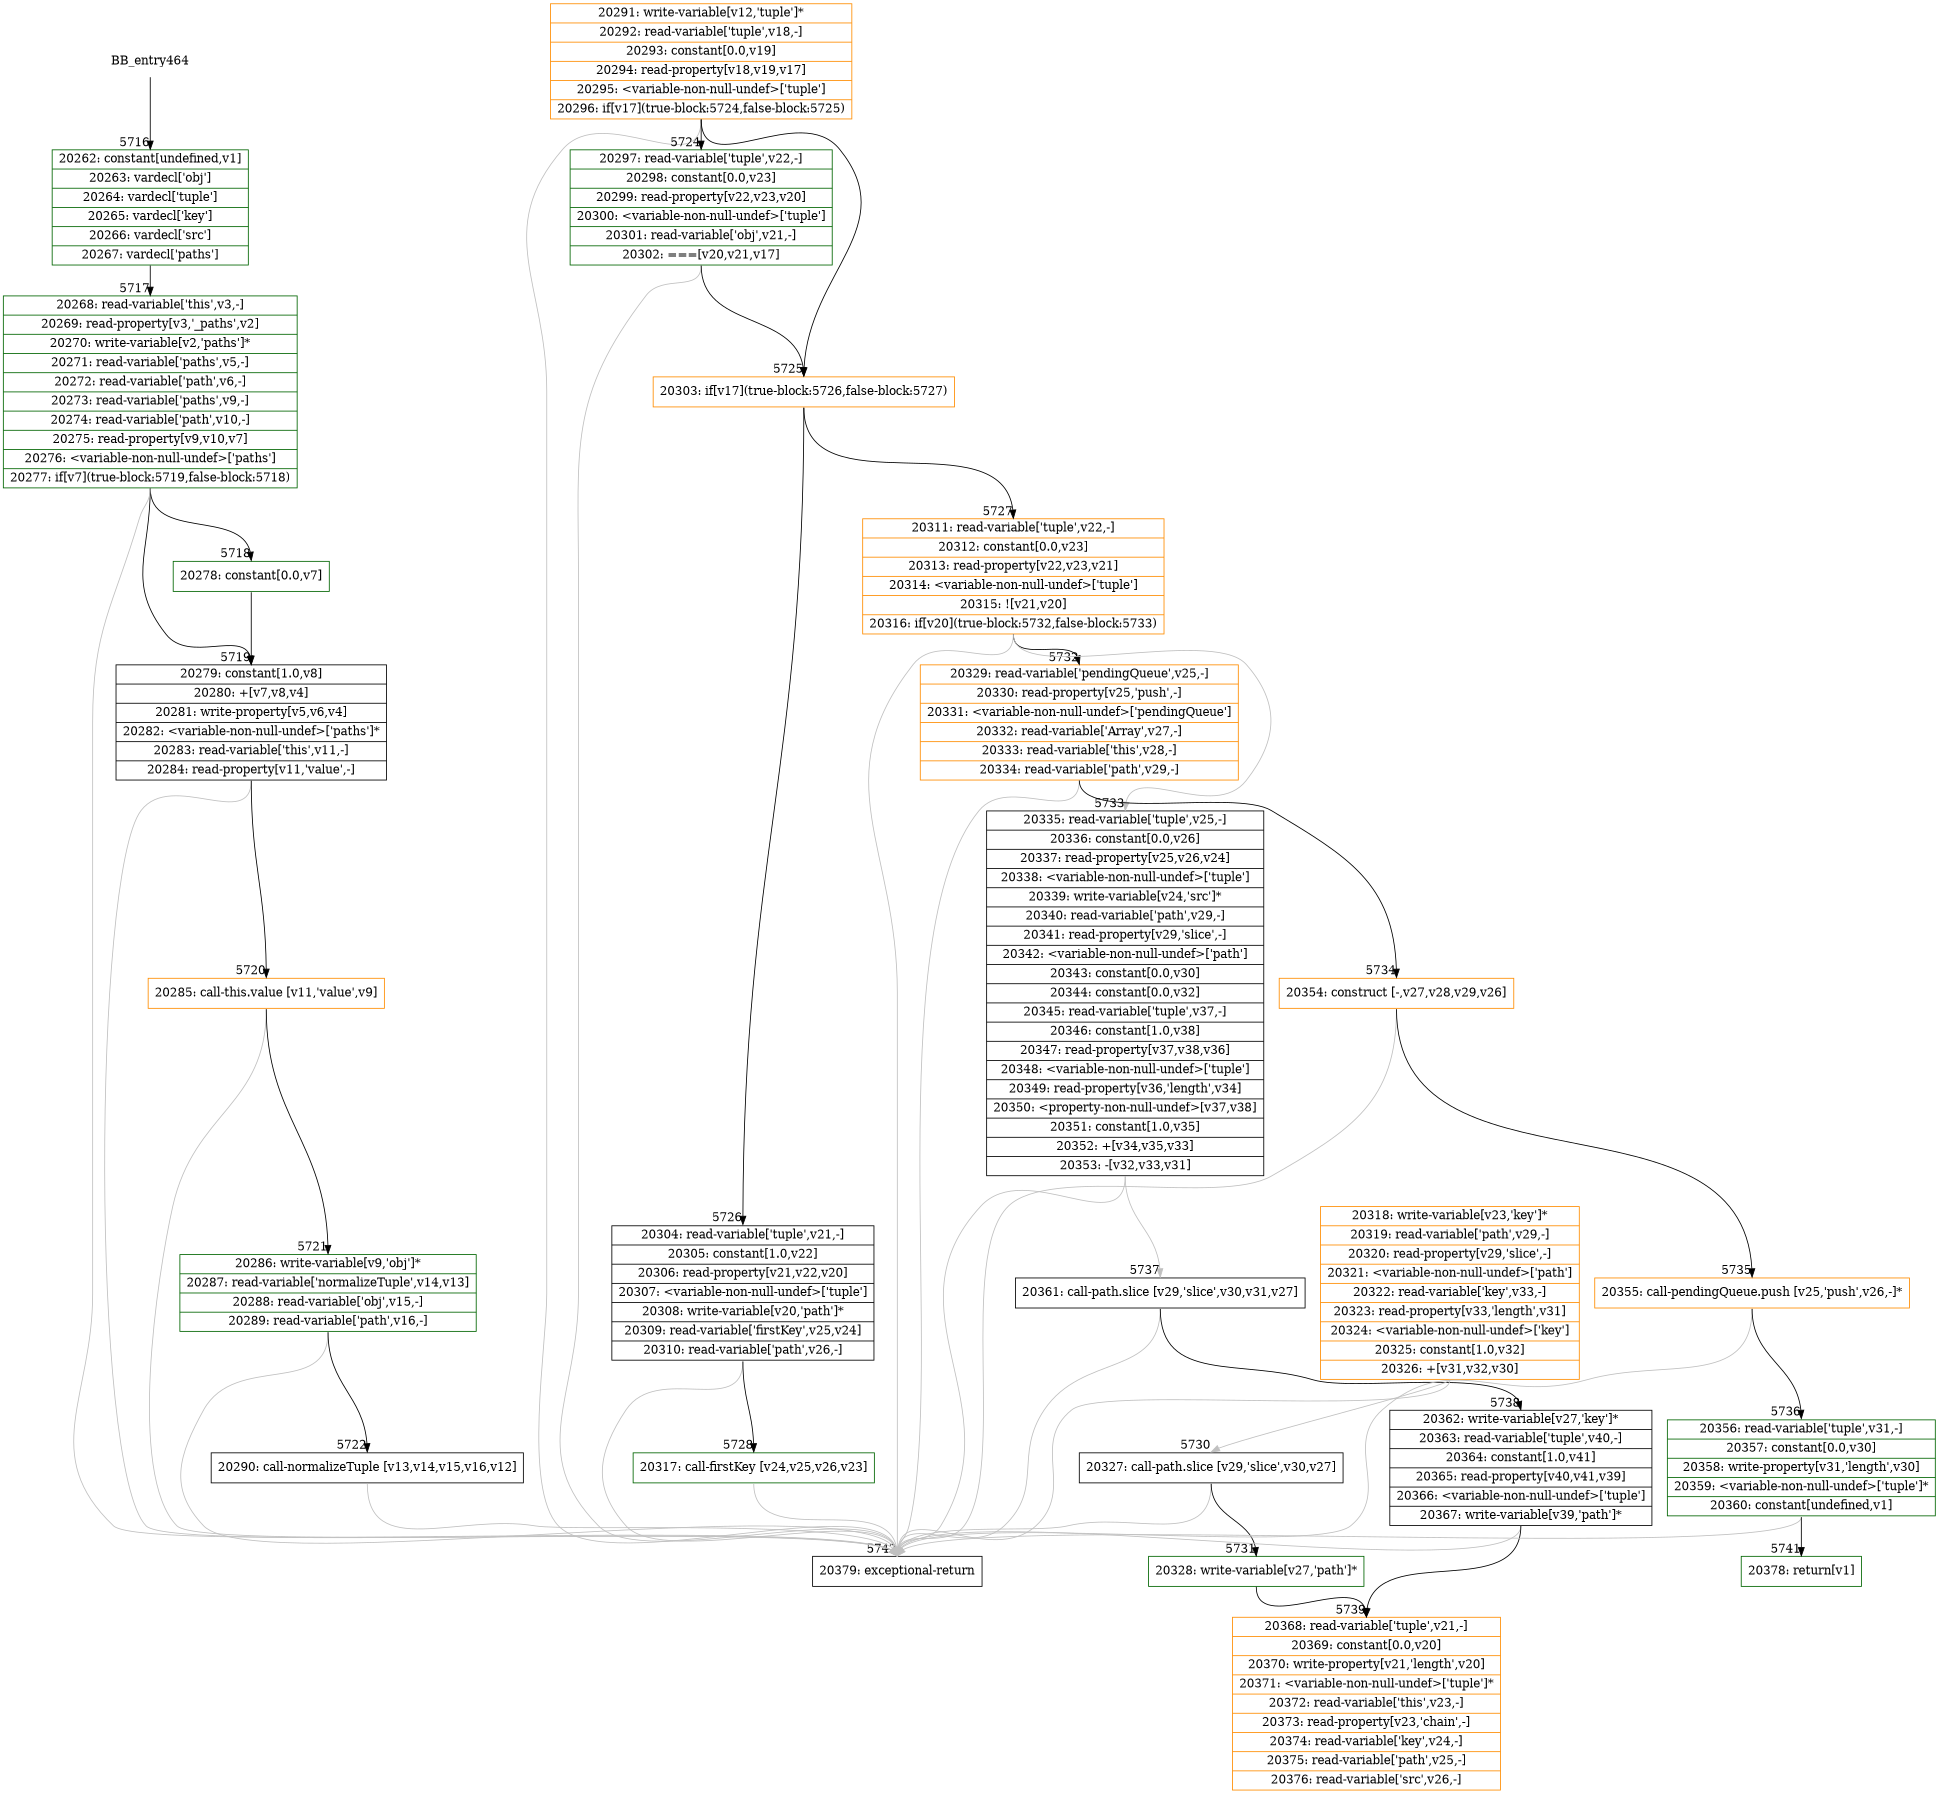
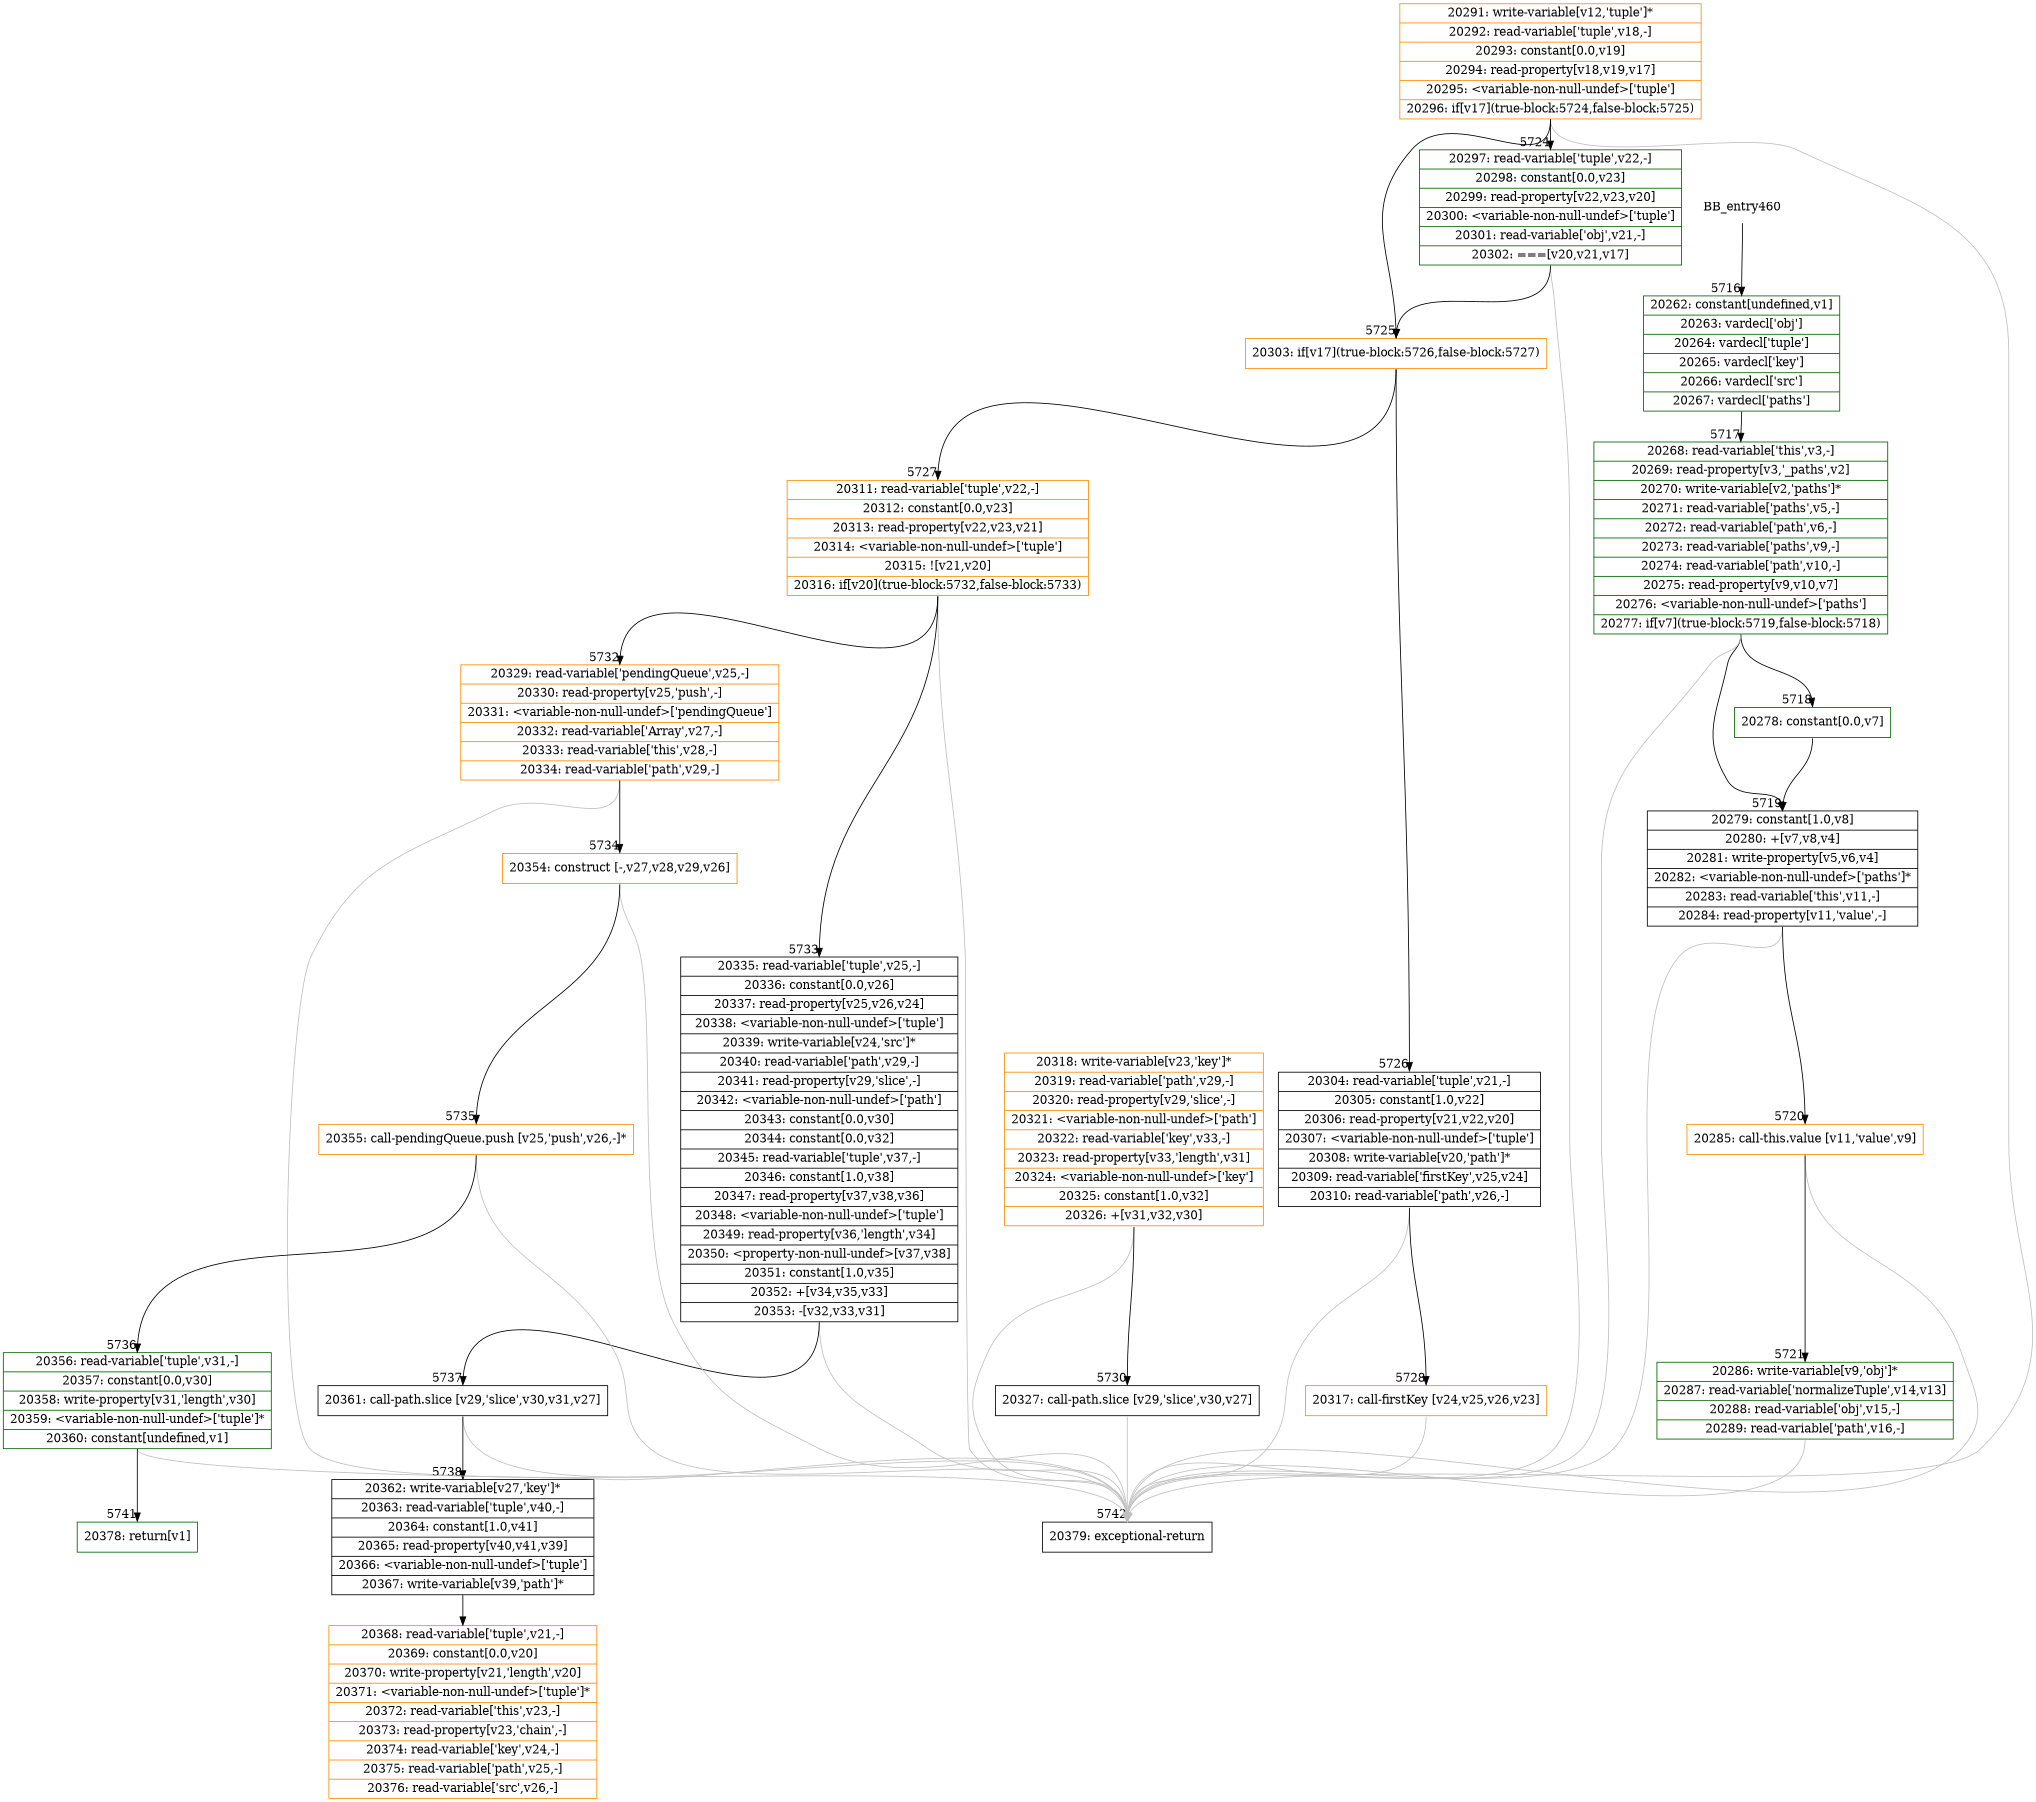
node "BB_entry464": label "BB_entry464" -> "BB_entry460"
edge "20311: read-variable['tuple',v22,-]" -> "20335: read-variable['tuple',v25,-]": color gray -> black
edge "20335: read-variable['tuple',v25,-]" -> "20361: call-path.slice [v29,'slice',v30,v31,v27]": color gray -> black
edge "20318: write-variable[v23,'key']*" -> "20327: call-path.slice [v29,'slice',v30,v27]": color gray -> black
node "20290: call-normalizeTuple [v13,v14,v15,v16,v12]": removed
node "20317: call-firstKey [v24,v25,v26,v23]": color darkgreen -> darkorange
edge "20362: write-variable[v27,'key']*" -> "20379: exceptional-return": removed
node "20328: write-variable[v27,'path']*": removed
